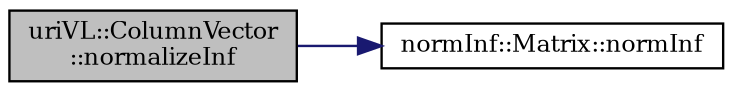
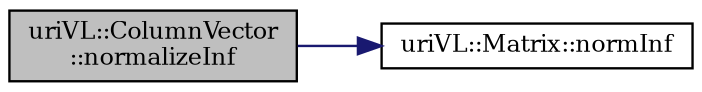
node "normInf::Matrix::normInf": label "normInf::Matrix::normInf" -> "uriVL::Matrix::normInf"
